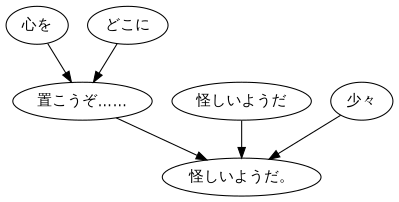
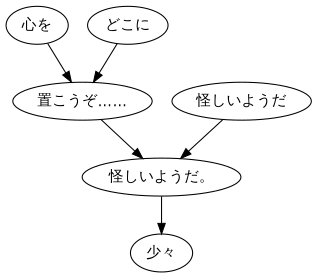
edge "少々" -> "怪しいようだ。": reversed
